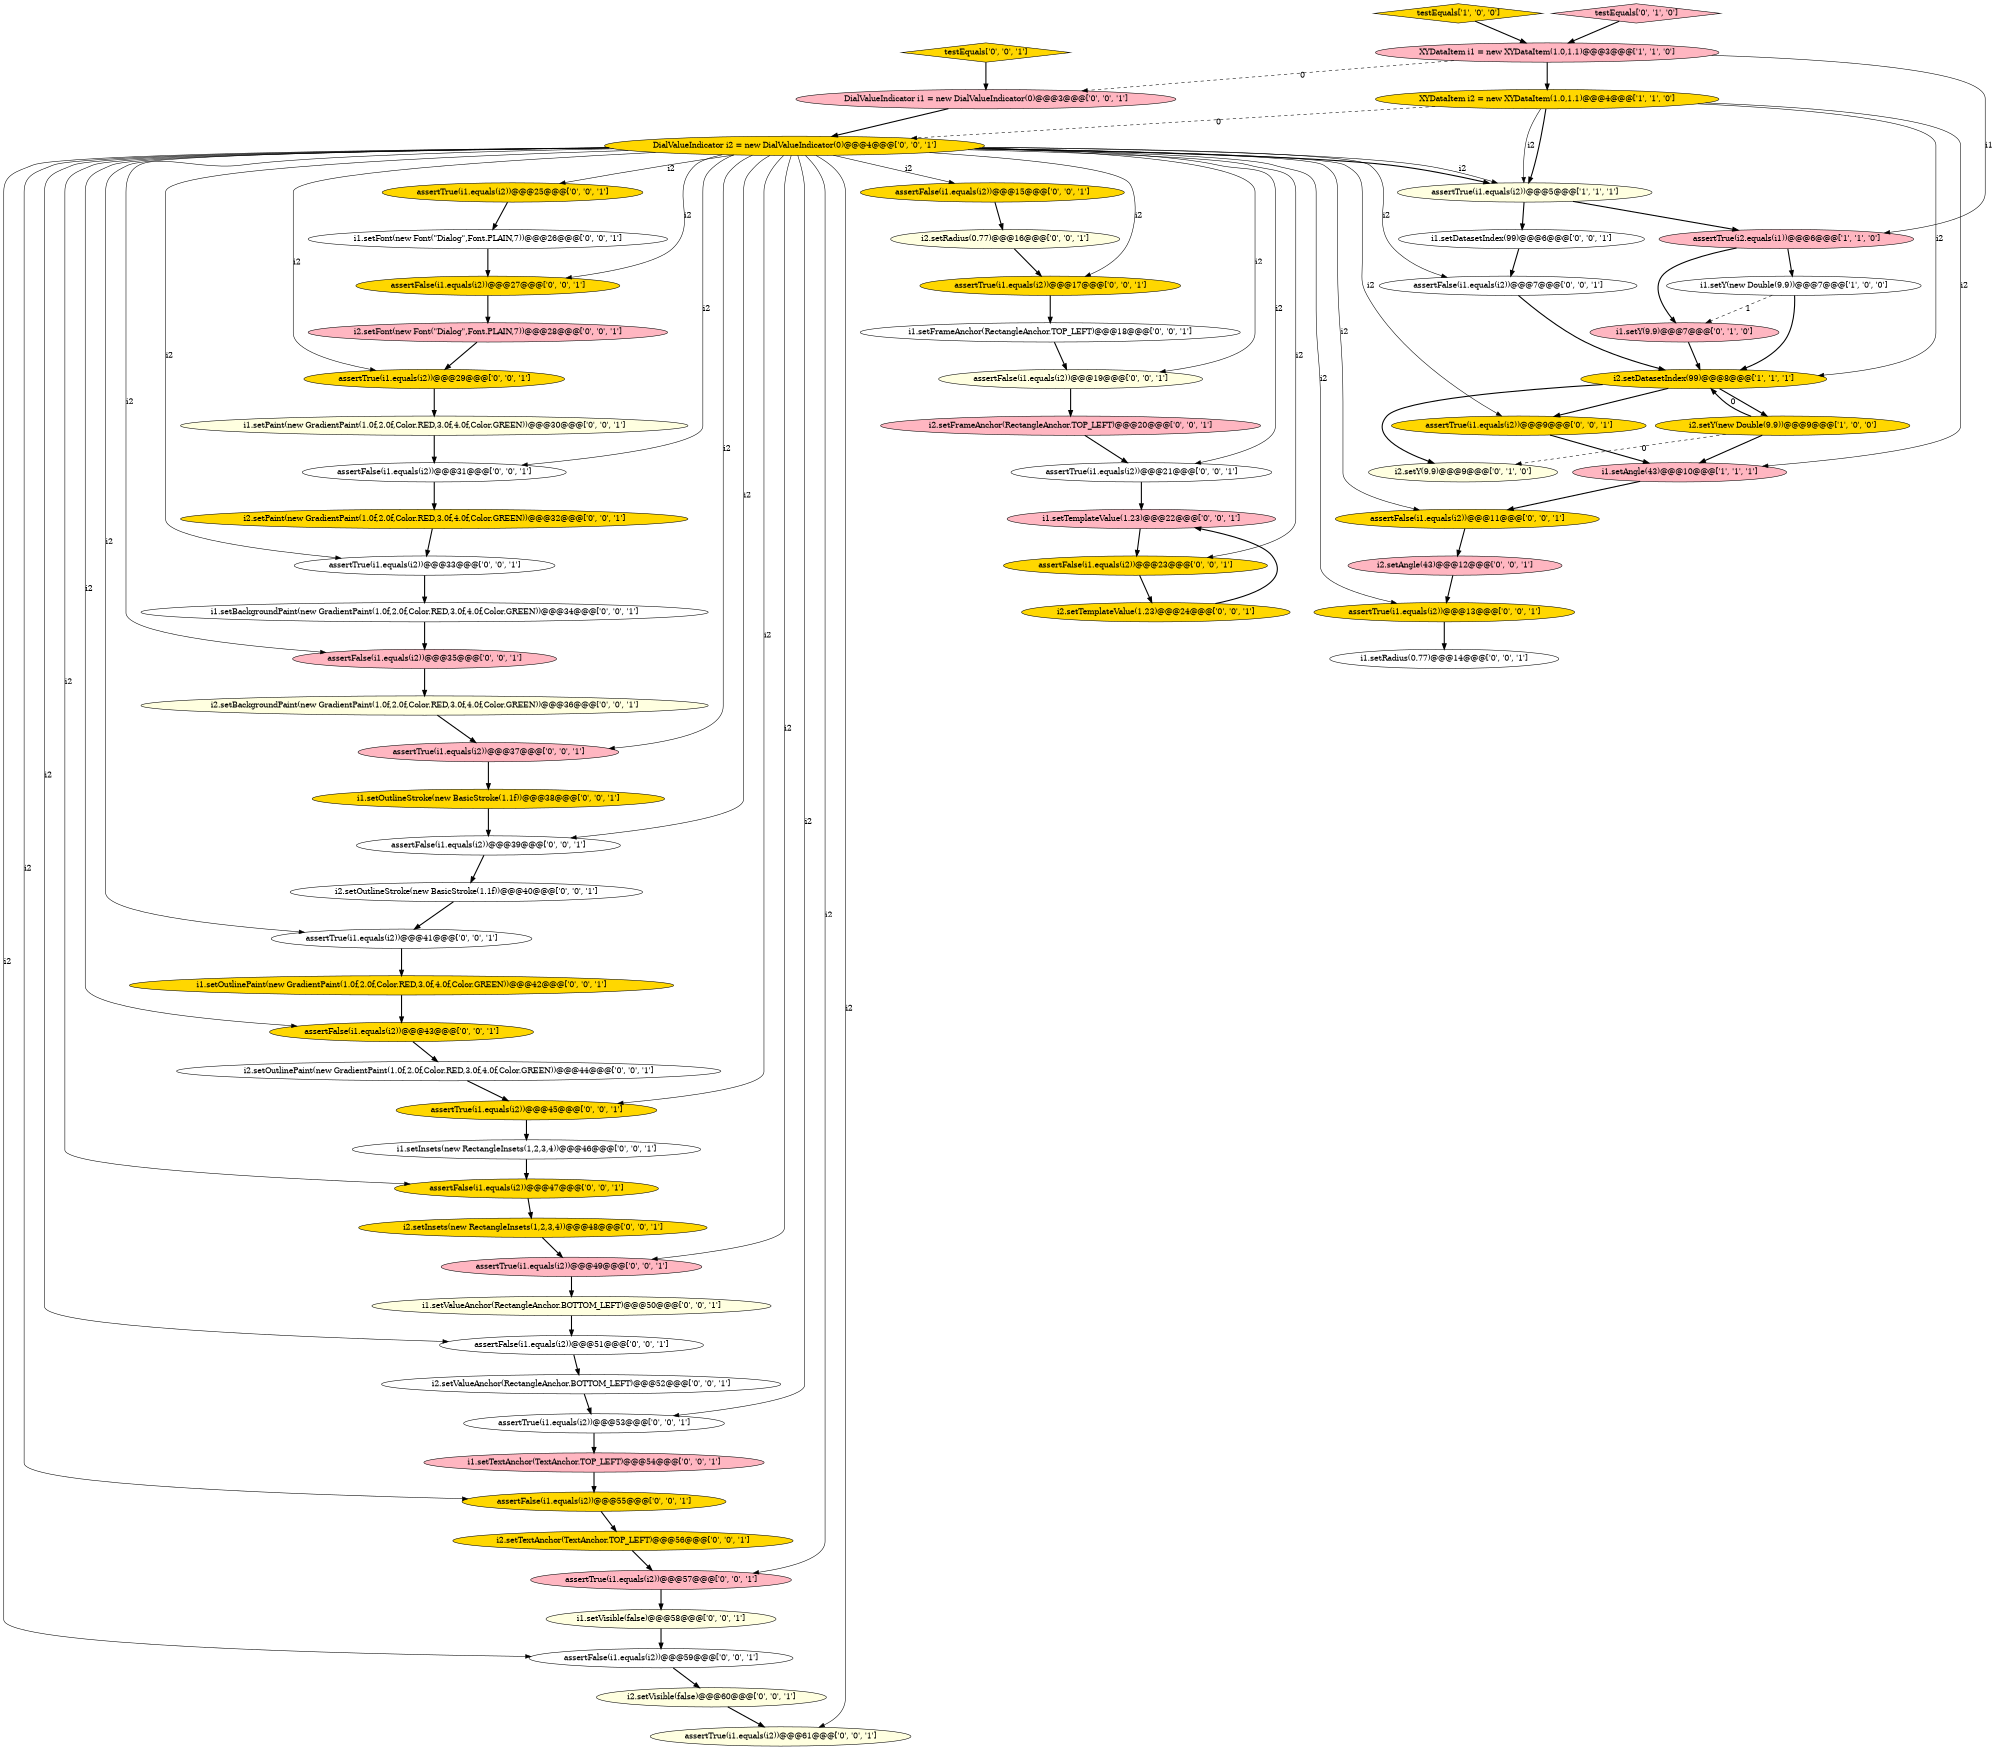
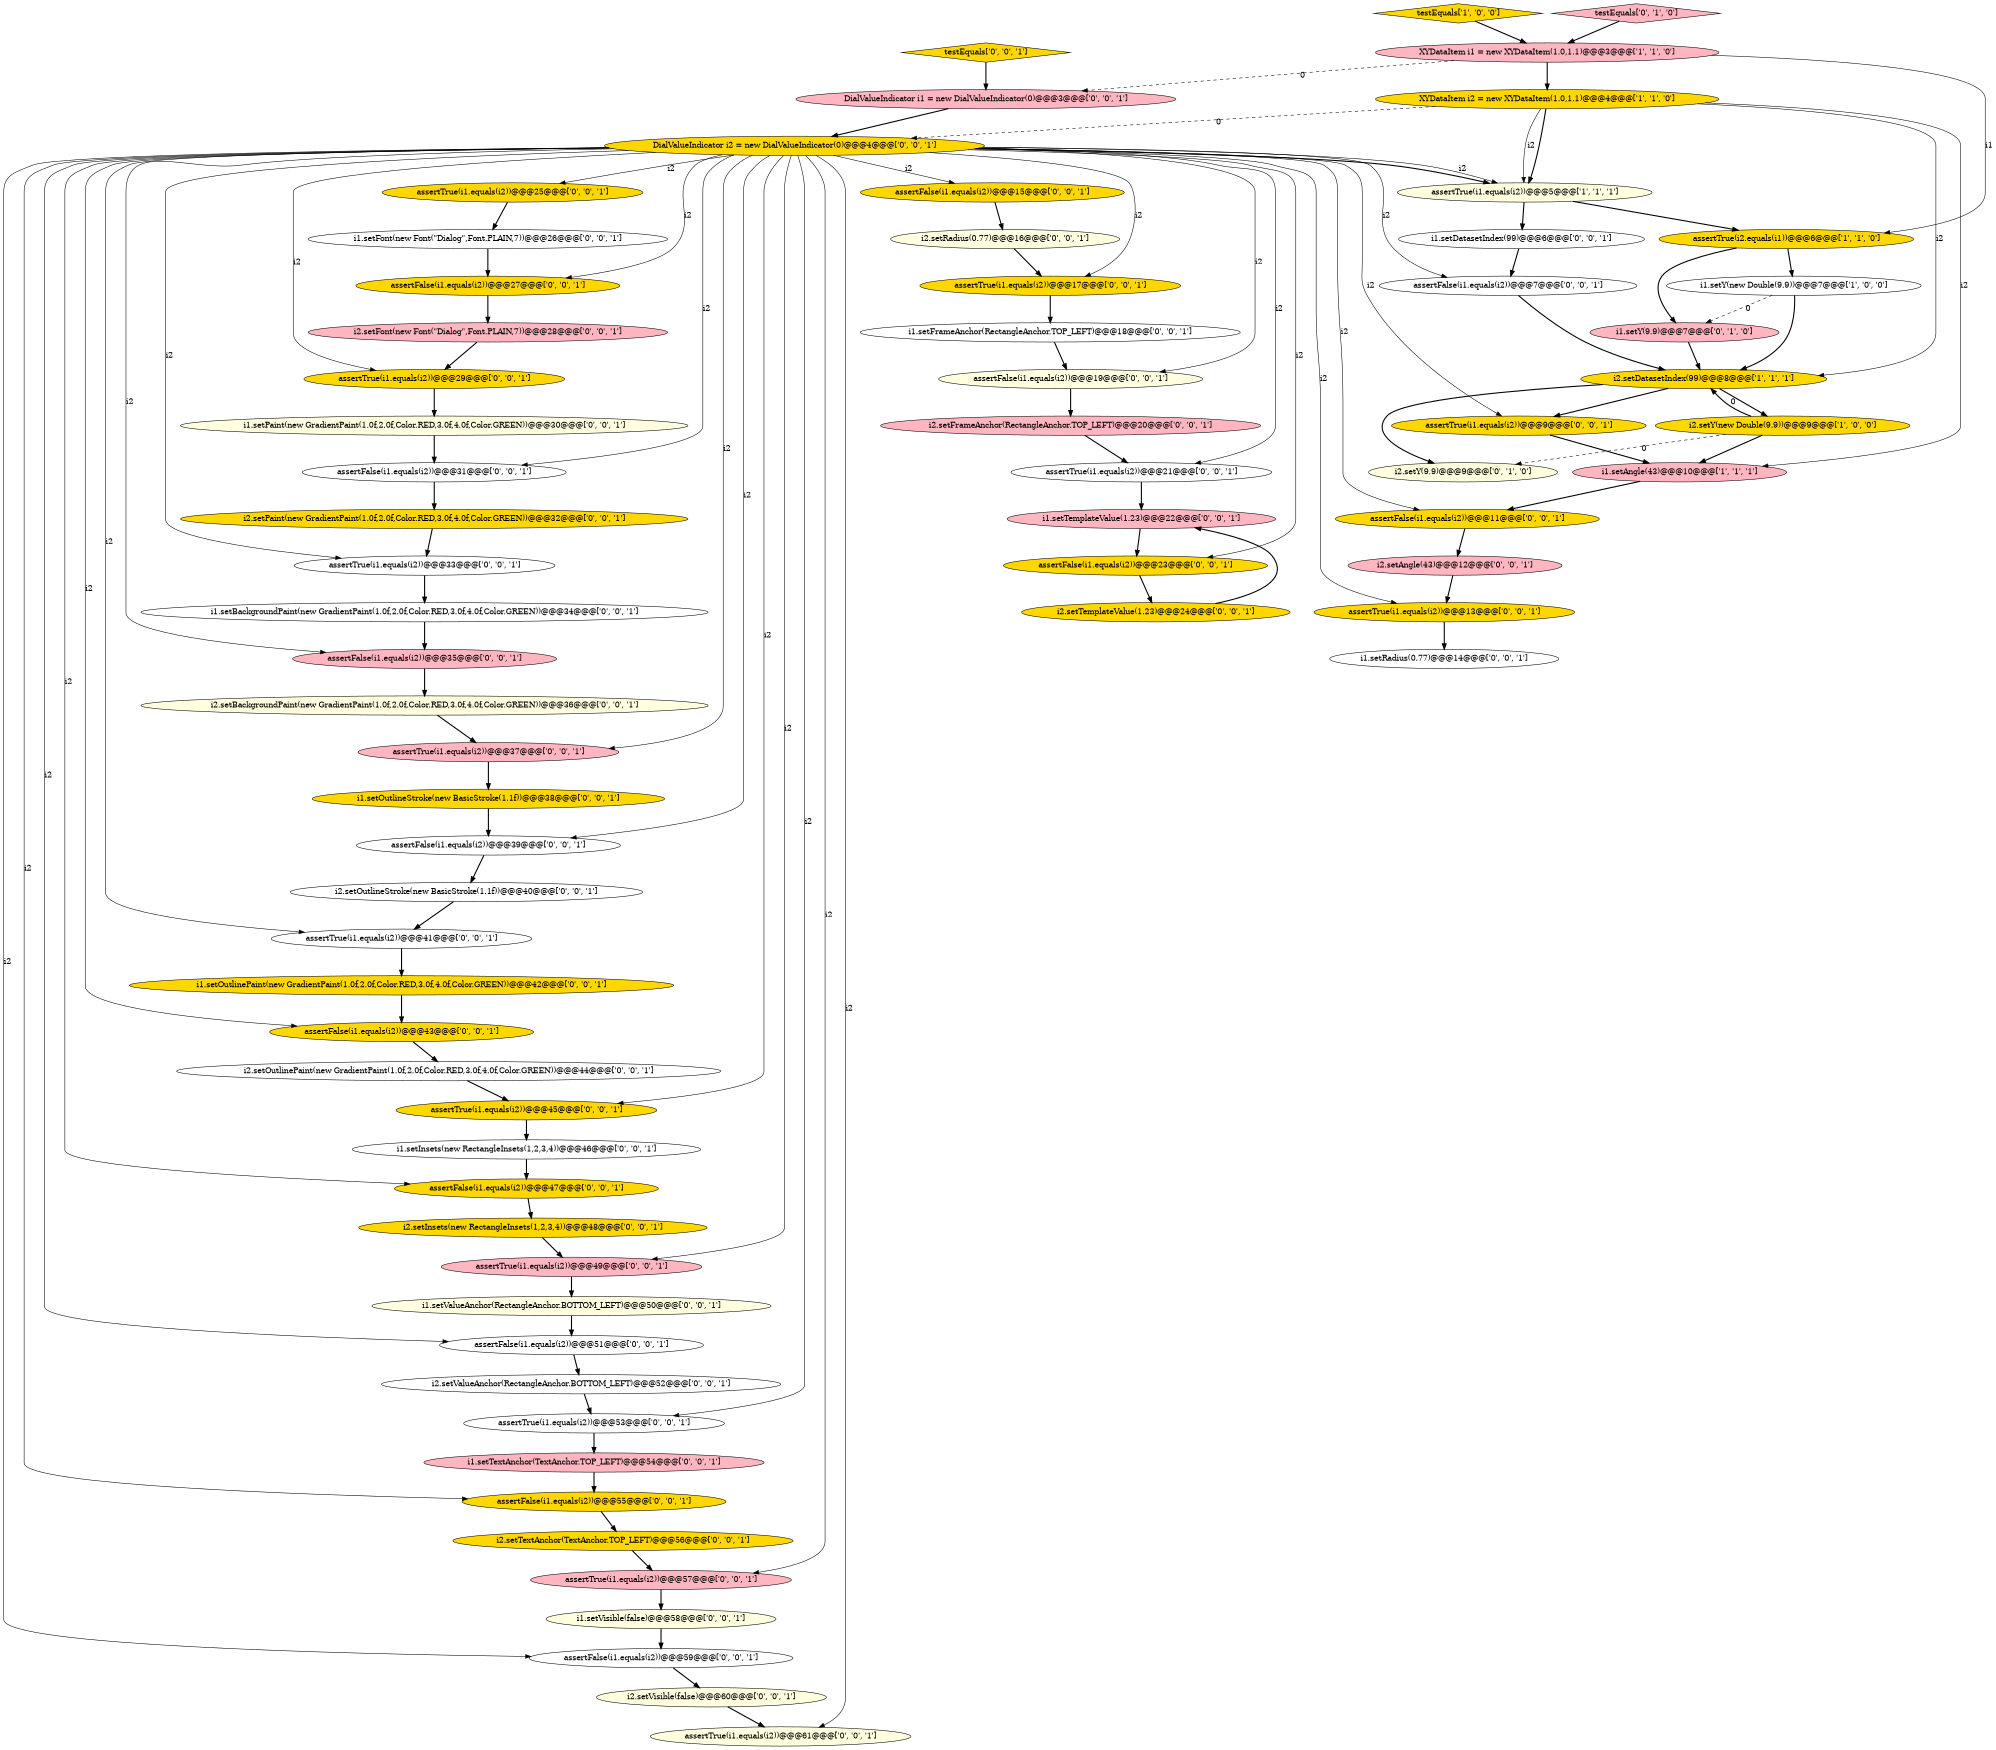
node "assertTrue(i2.equals(i1))@@@6@@@['1', '1', '0']": fillcolor lightpink -> gold
edge "i1.setY(new Double(9.9))@@@7@@@['1', '0', '0']" -> "i1.setY(9.9)@@@7@@@['0', '1', '0']": label "1" -> "0"
